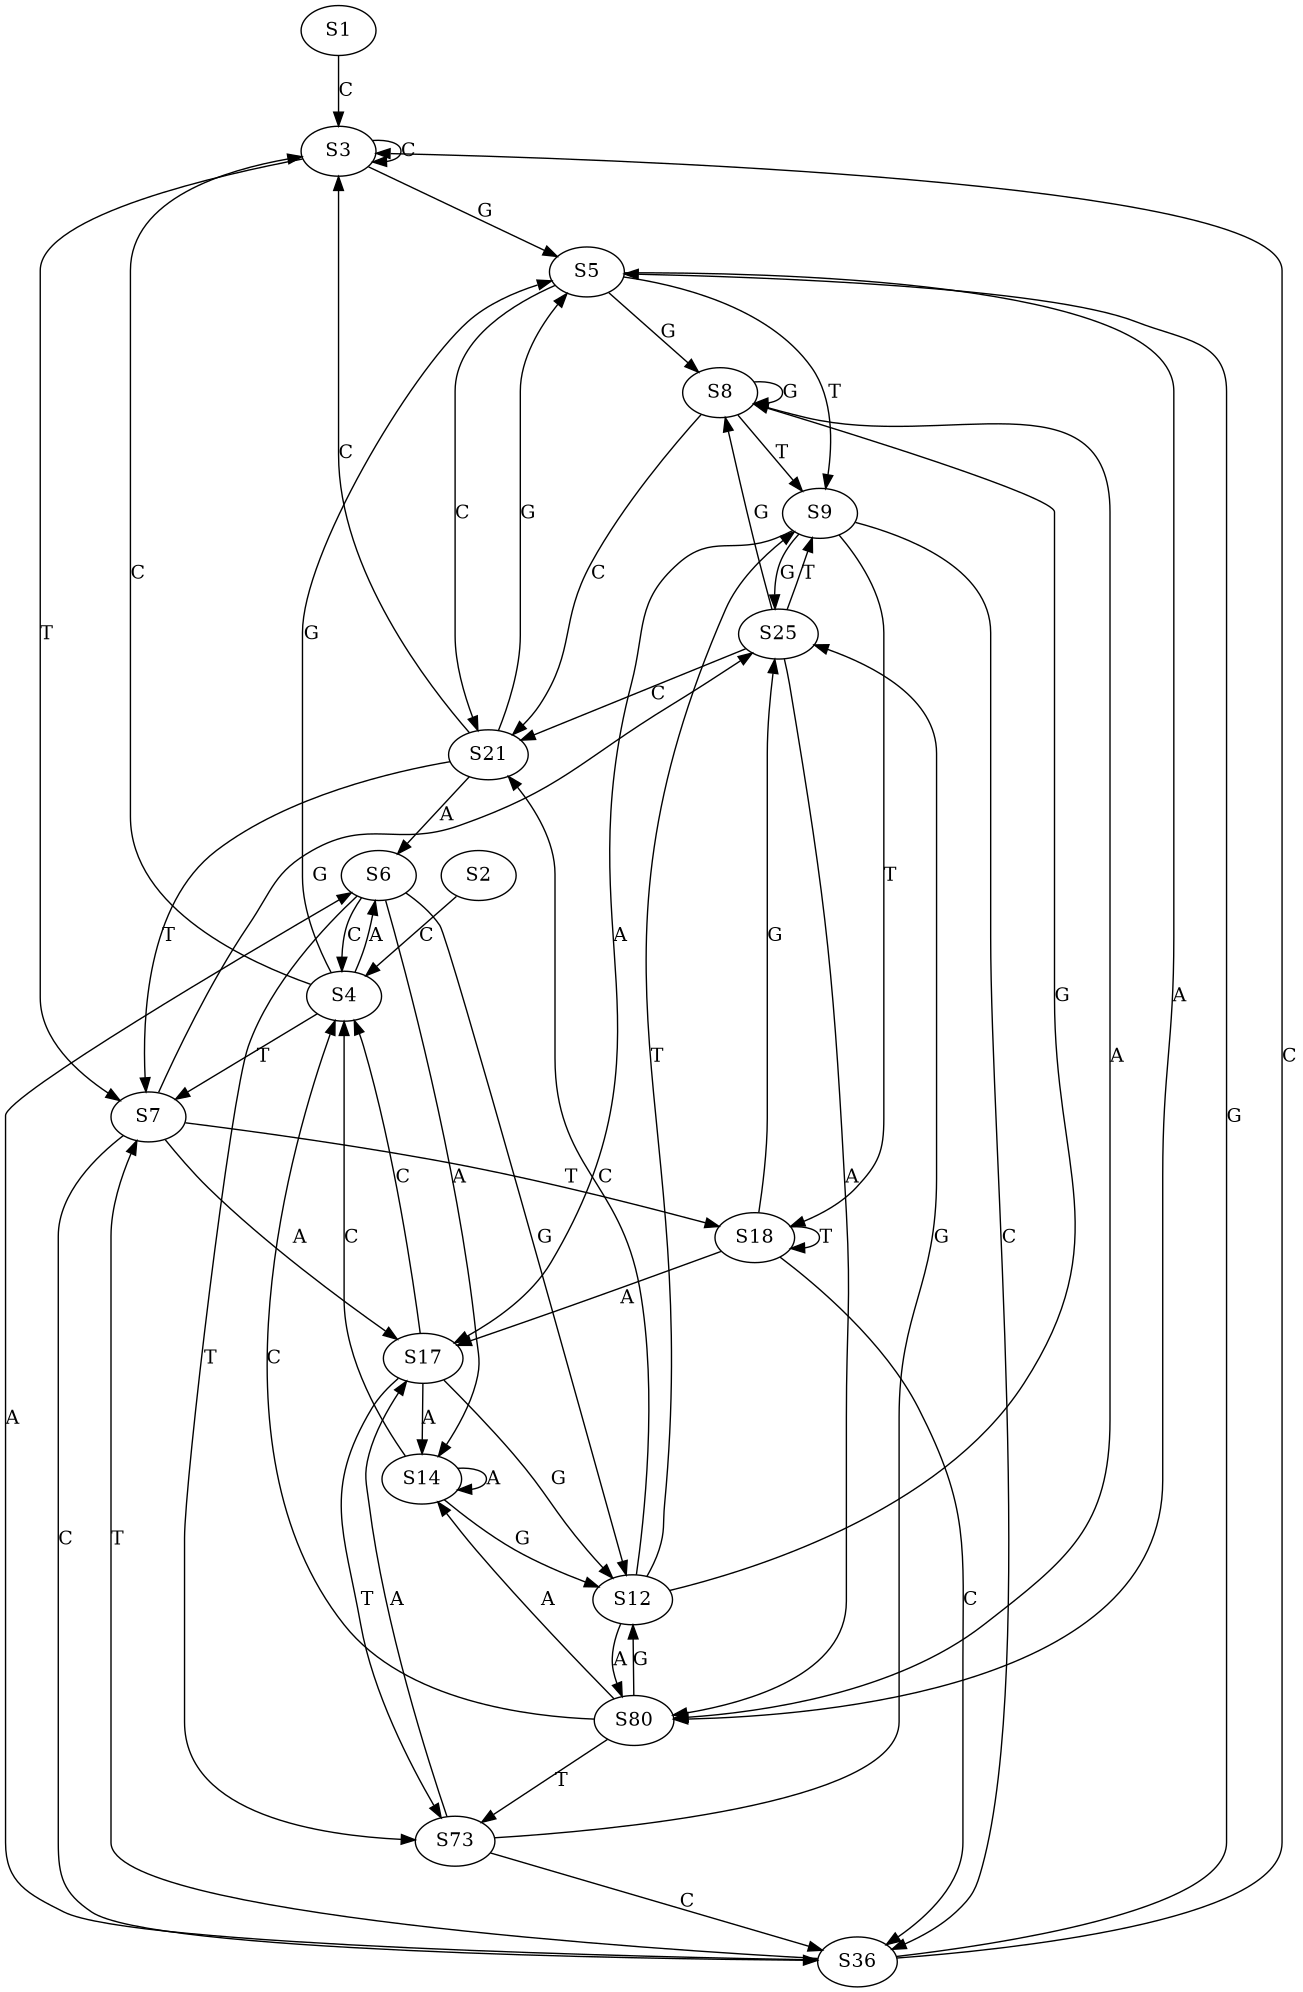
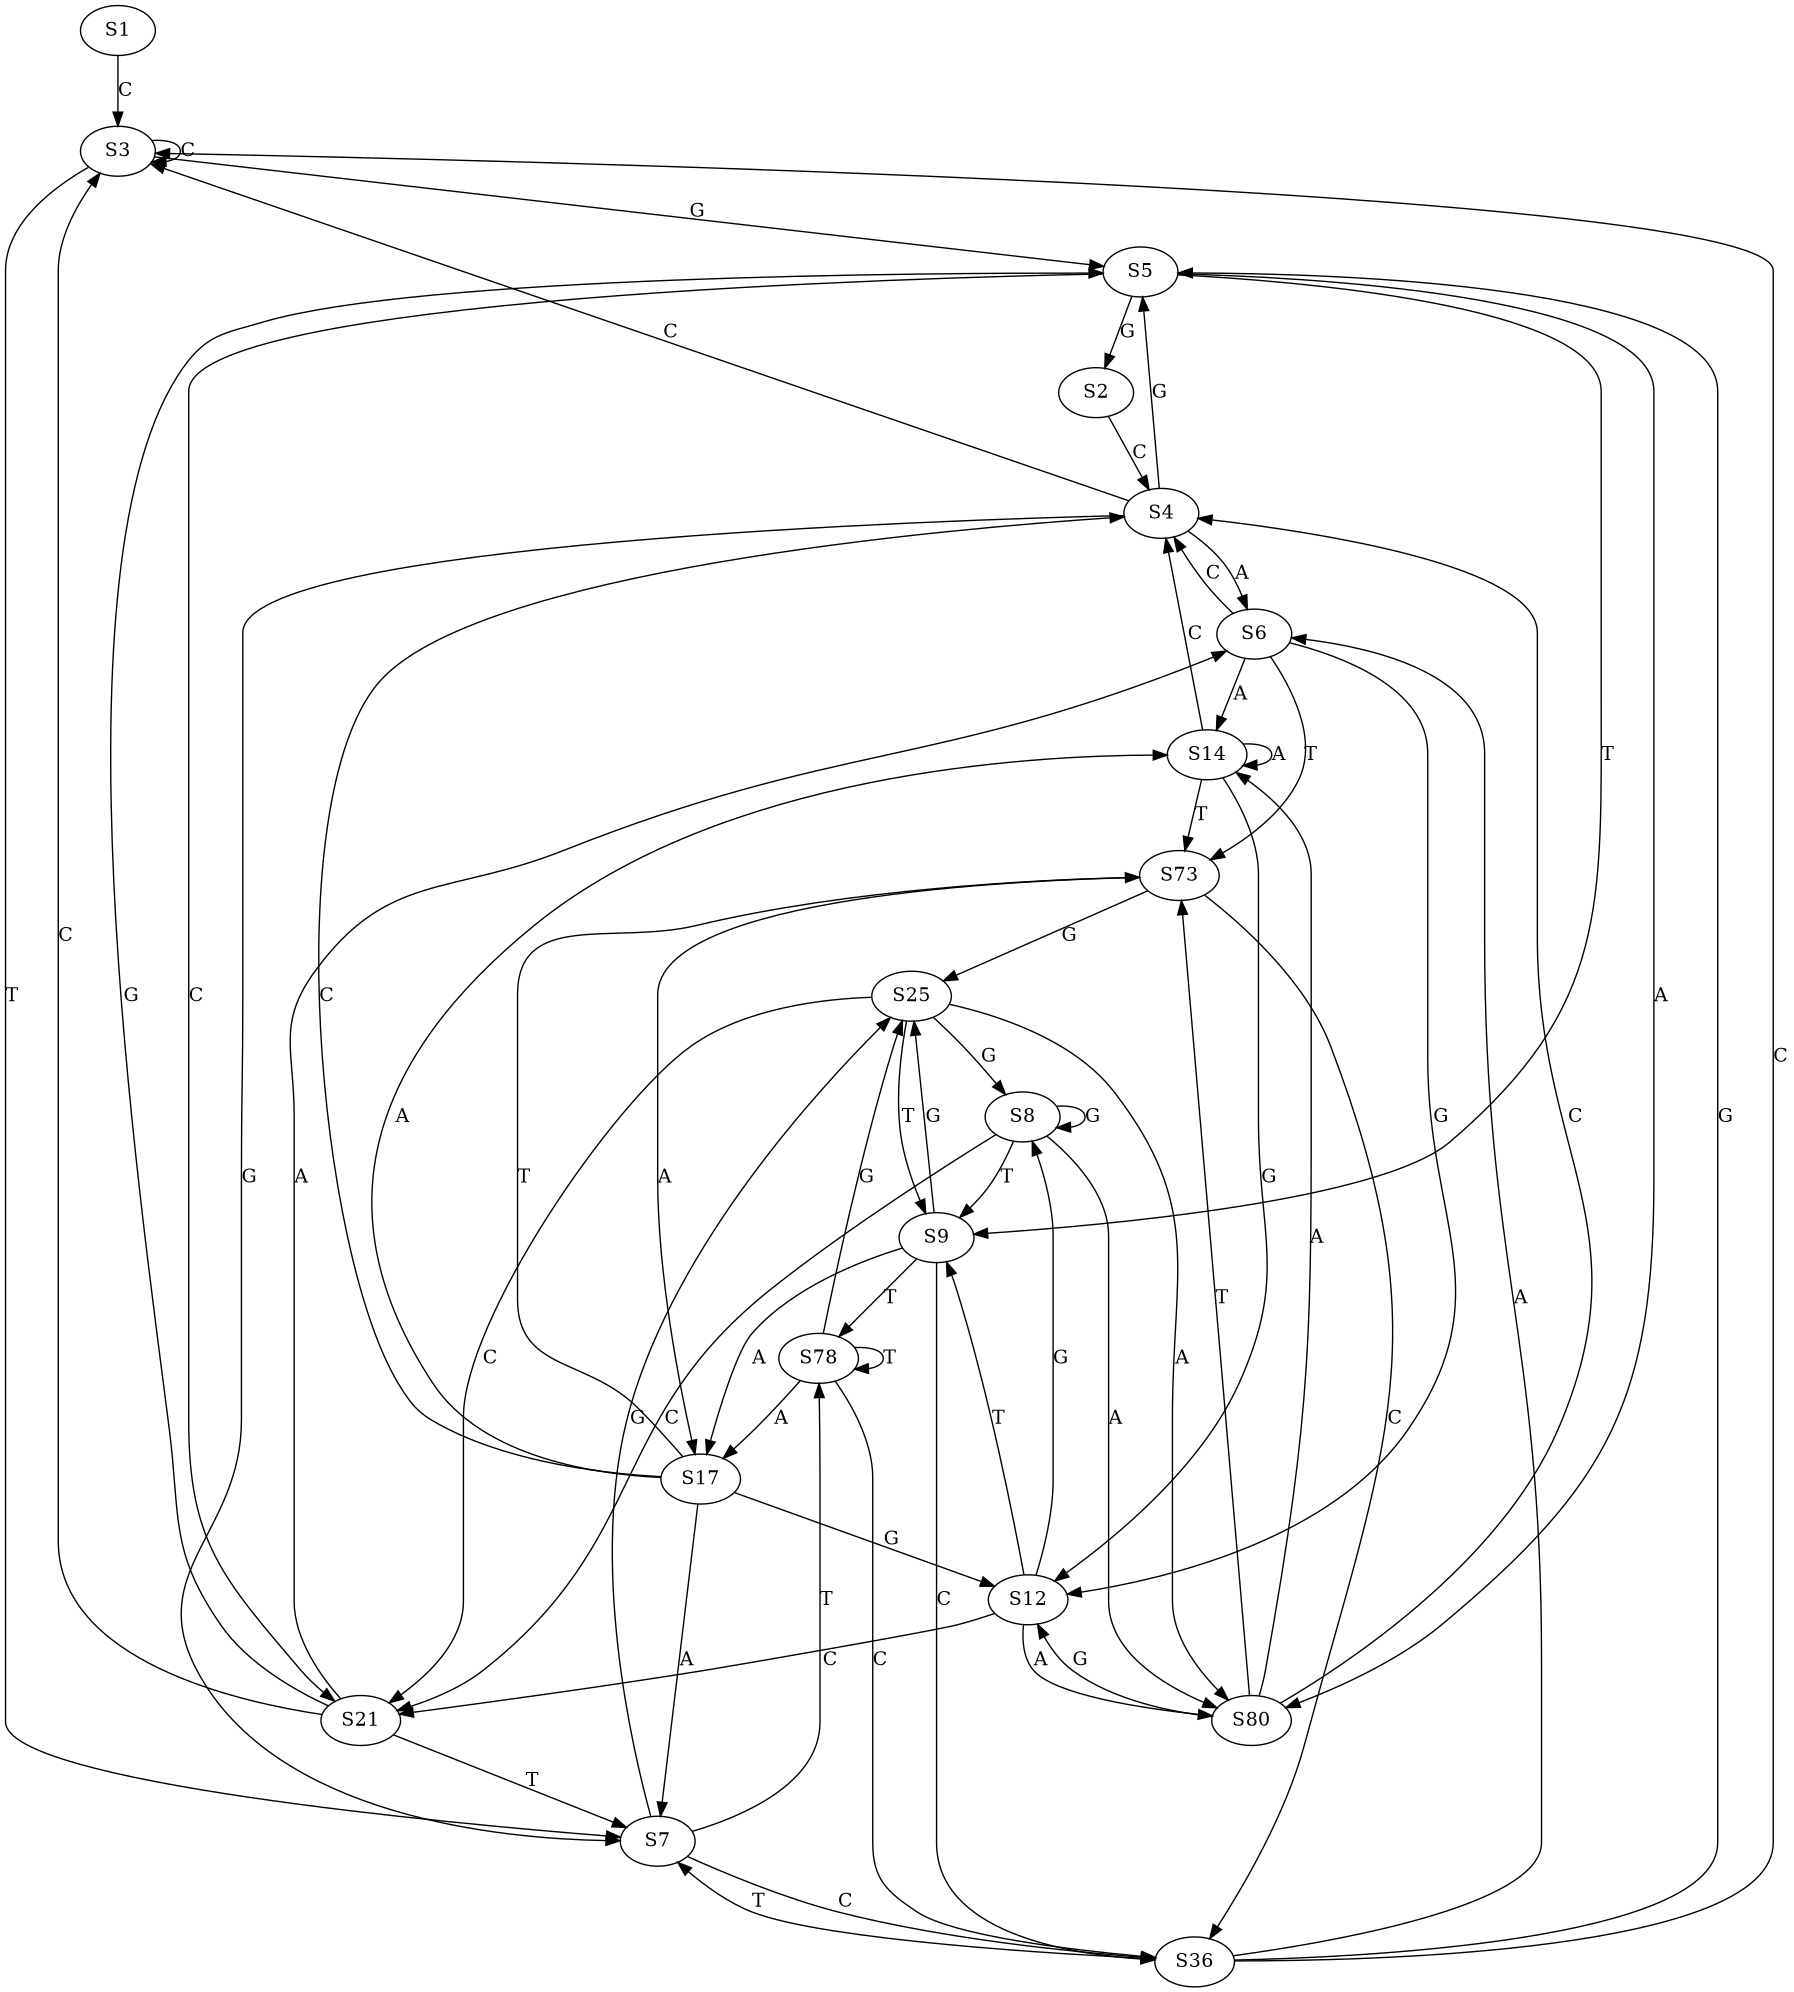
edge "S5" -> "S8": now "S5" -> "S2"
edge "S14" -> "S73": added, label "T"
edge "S4" -> "S7": label "T" -> "G"
node "S18": label "S18" -> "S78"
edge "S7" -> "S17": reversed
